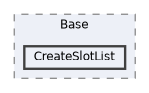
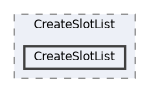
cluster "Base": label "Base" -> "CreateSlotList"
